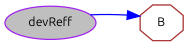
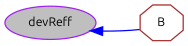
edge "devReff" -> "B": reversed
